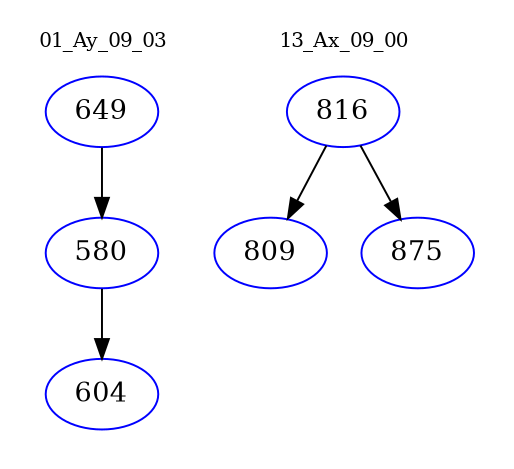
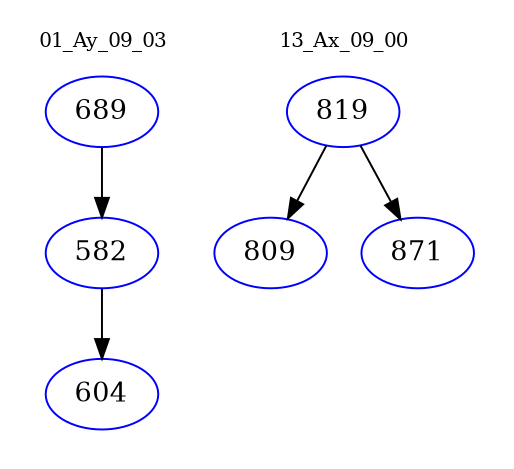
node "649": label "649" -> "689"
node "816": label "816" -> "819"
node "580": label "580" -> "582"
node "875": label "875" -> "871"
